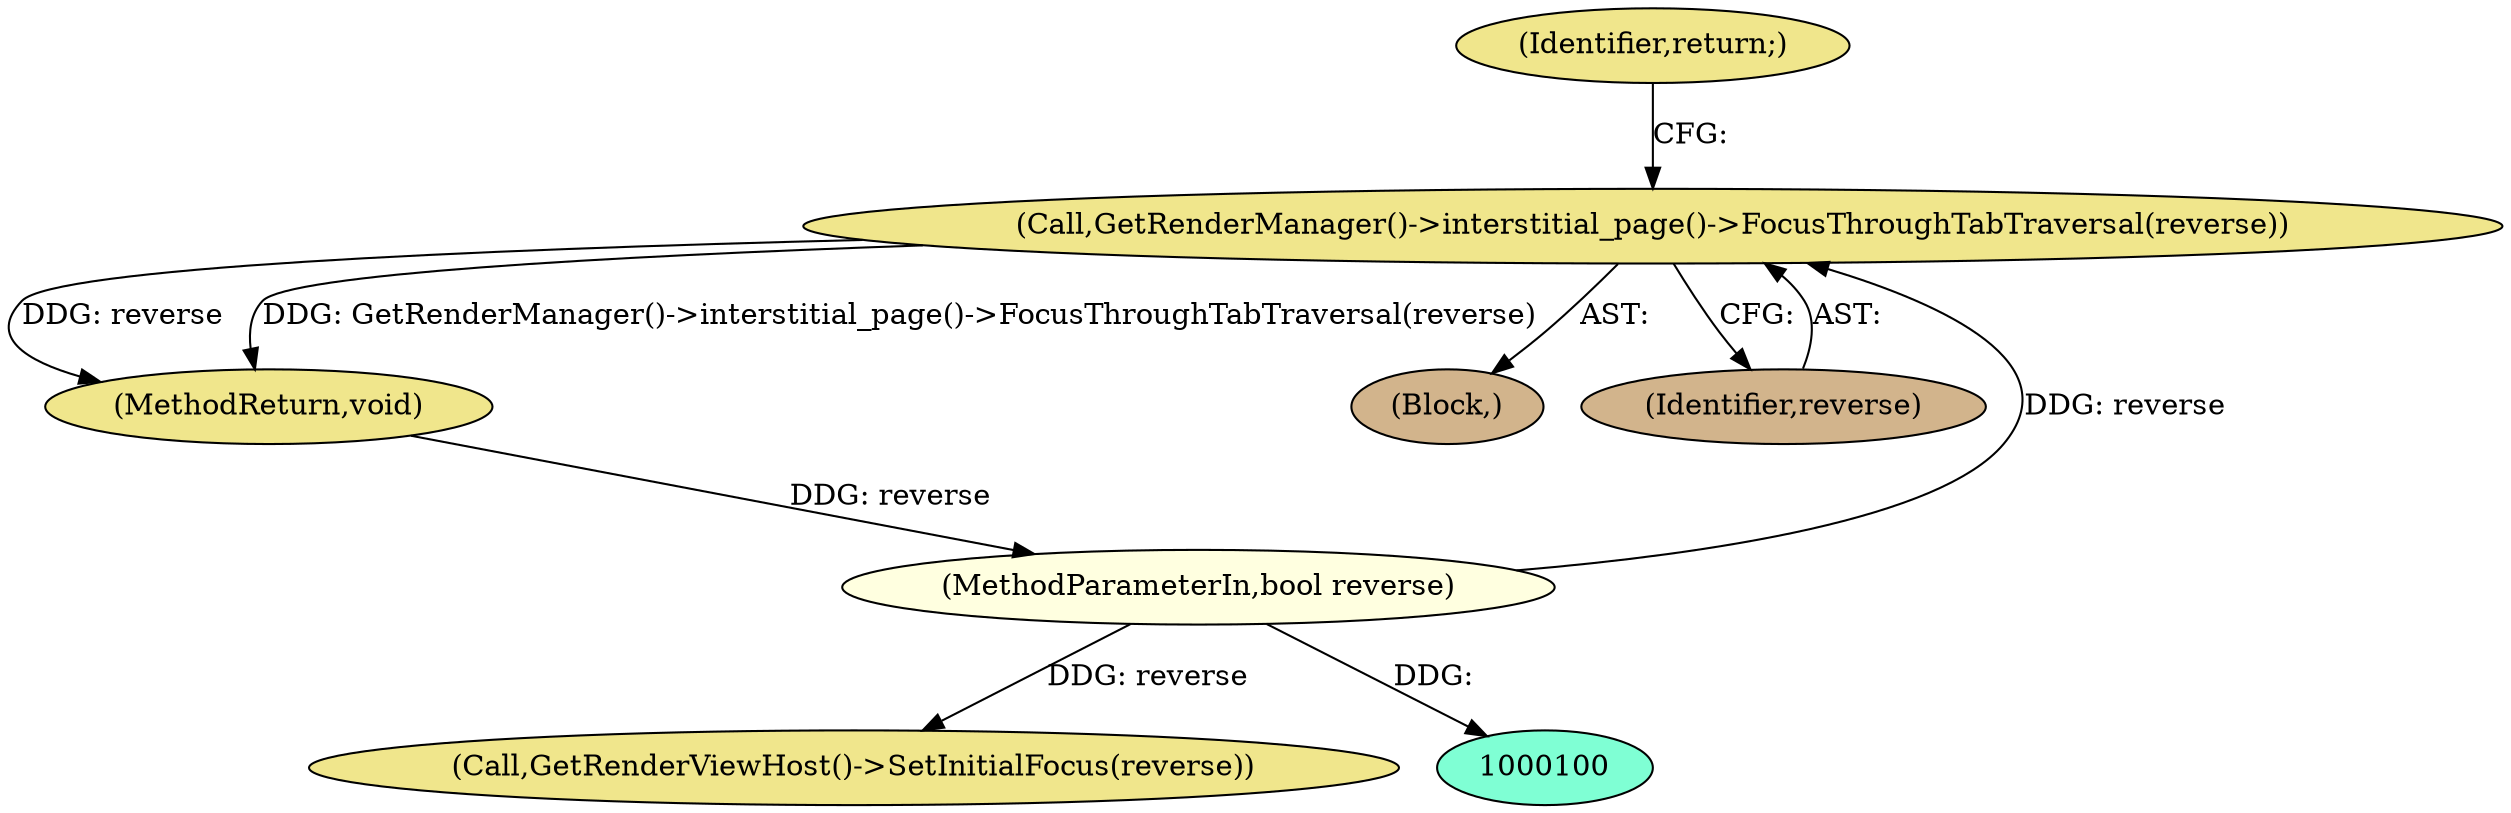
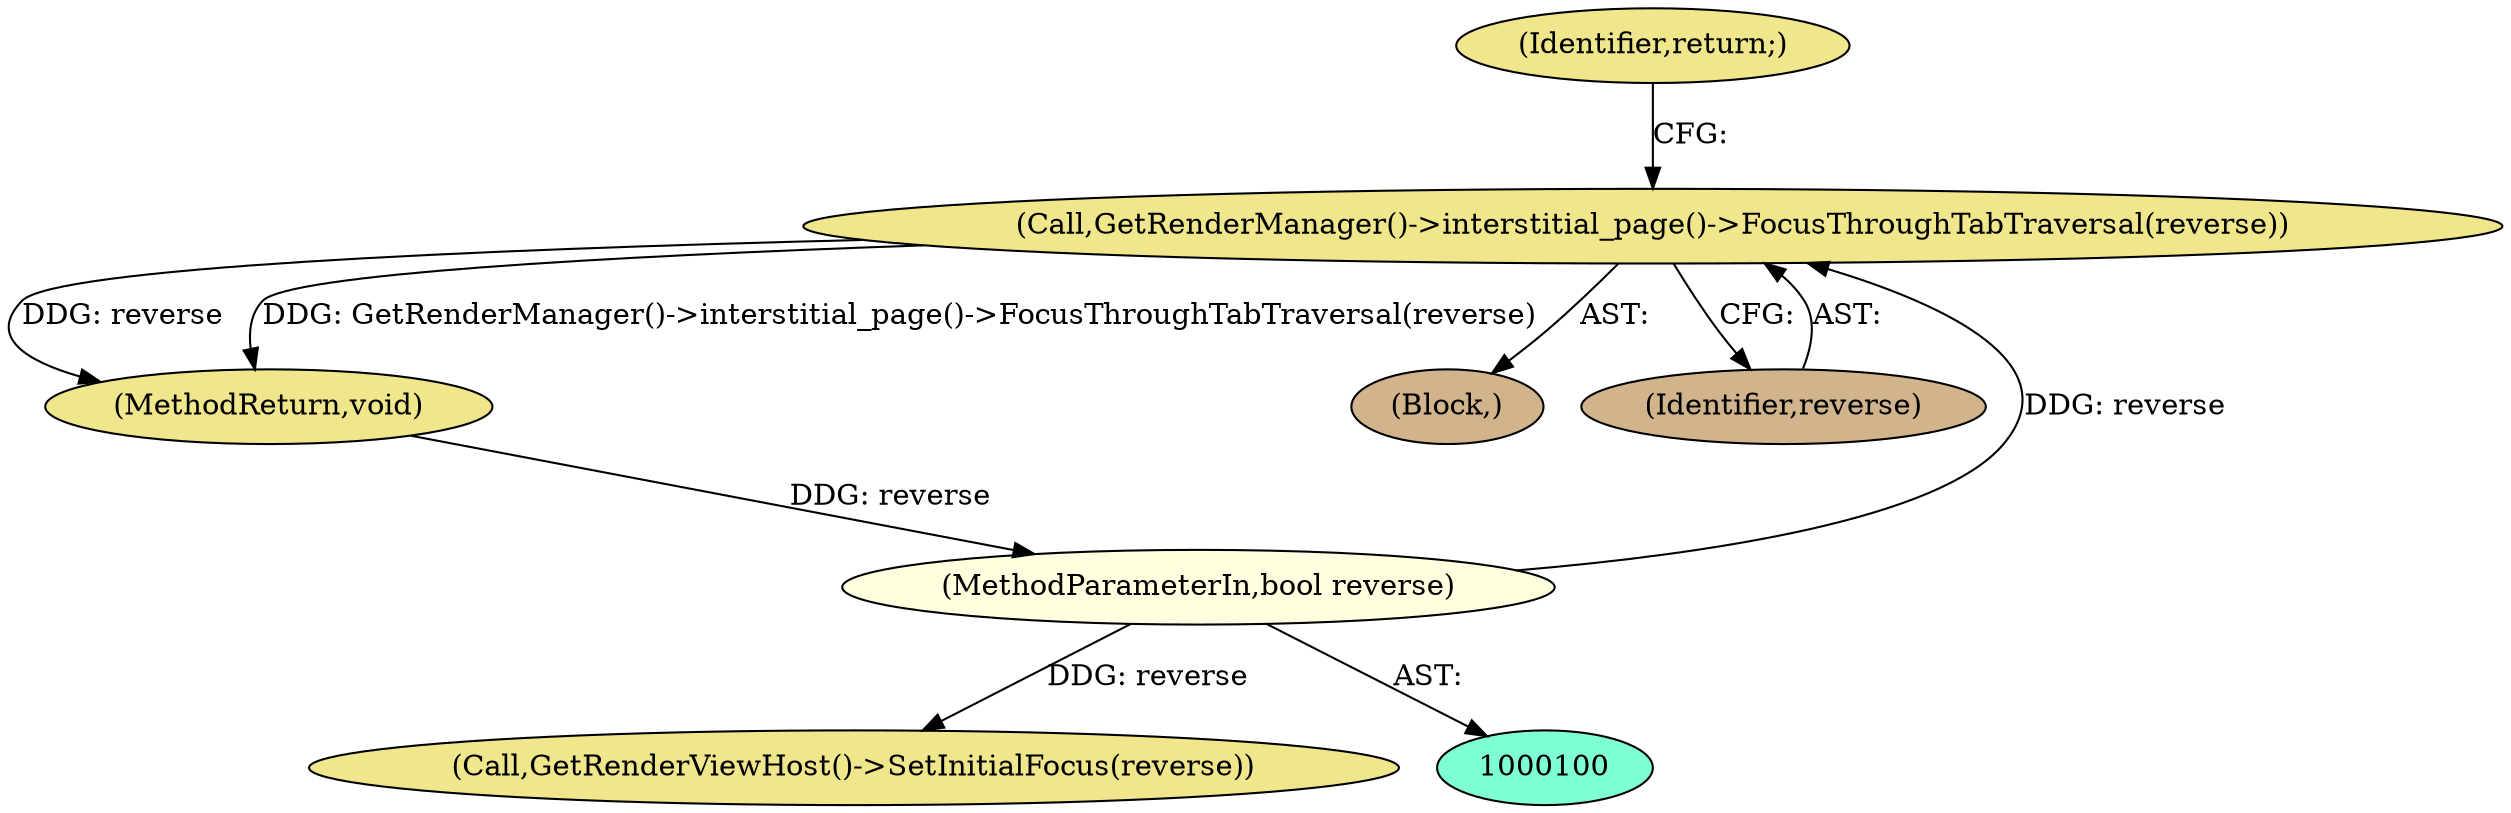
edge "(MethodParameterIn,bool reverse)" -> "1000100": label "DDG: " -> "AST: "
